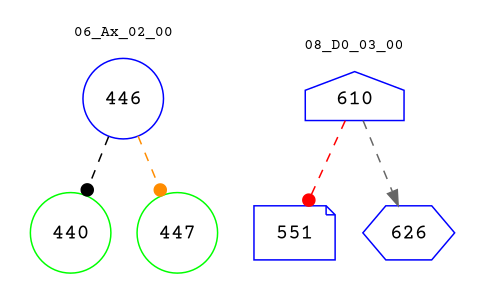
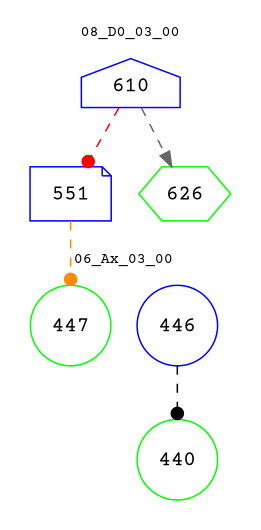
cluster "06_Ax_02_00": label "06_Ax_02_00" -> "06_Ax_03_00"
edge "446" -> "447": now "551" -> "447"
node "626": color blue -> green
